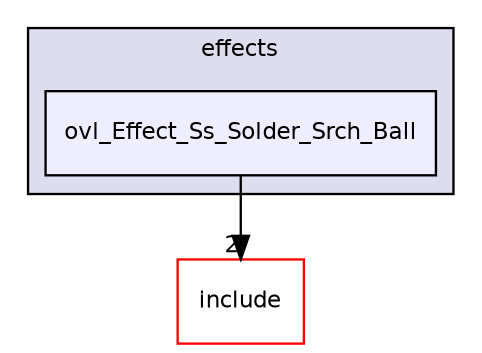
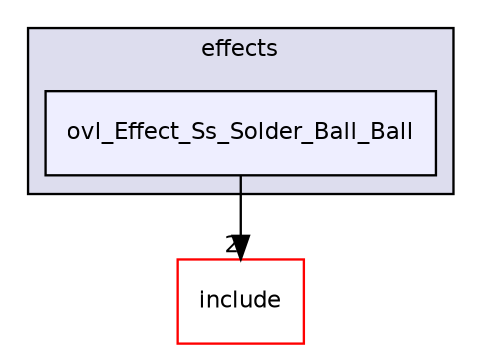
node "ovl_Effect_Ss_Solder_Srch_Ball": label "ovl_Effect_Ss_Solder_Srch_Ball" -> "ovl_Effect_Ss_Solder_Ball_Ball"
